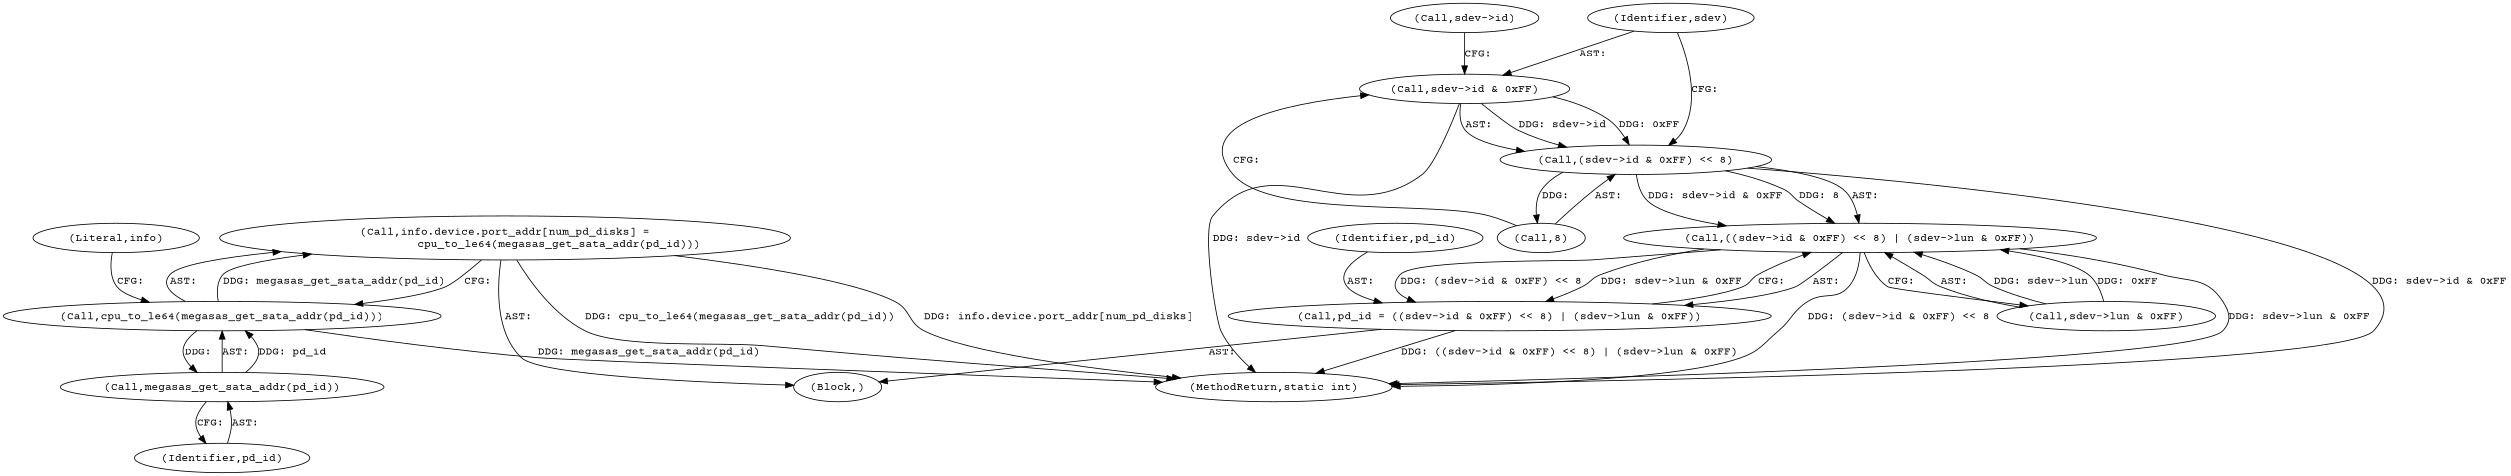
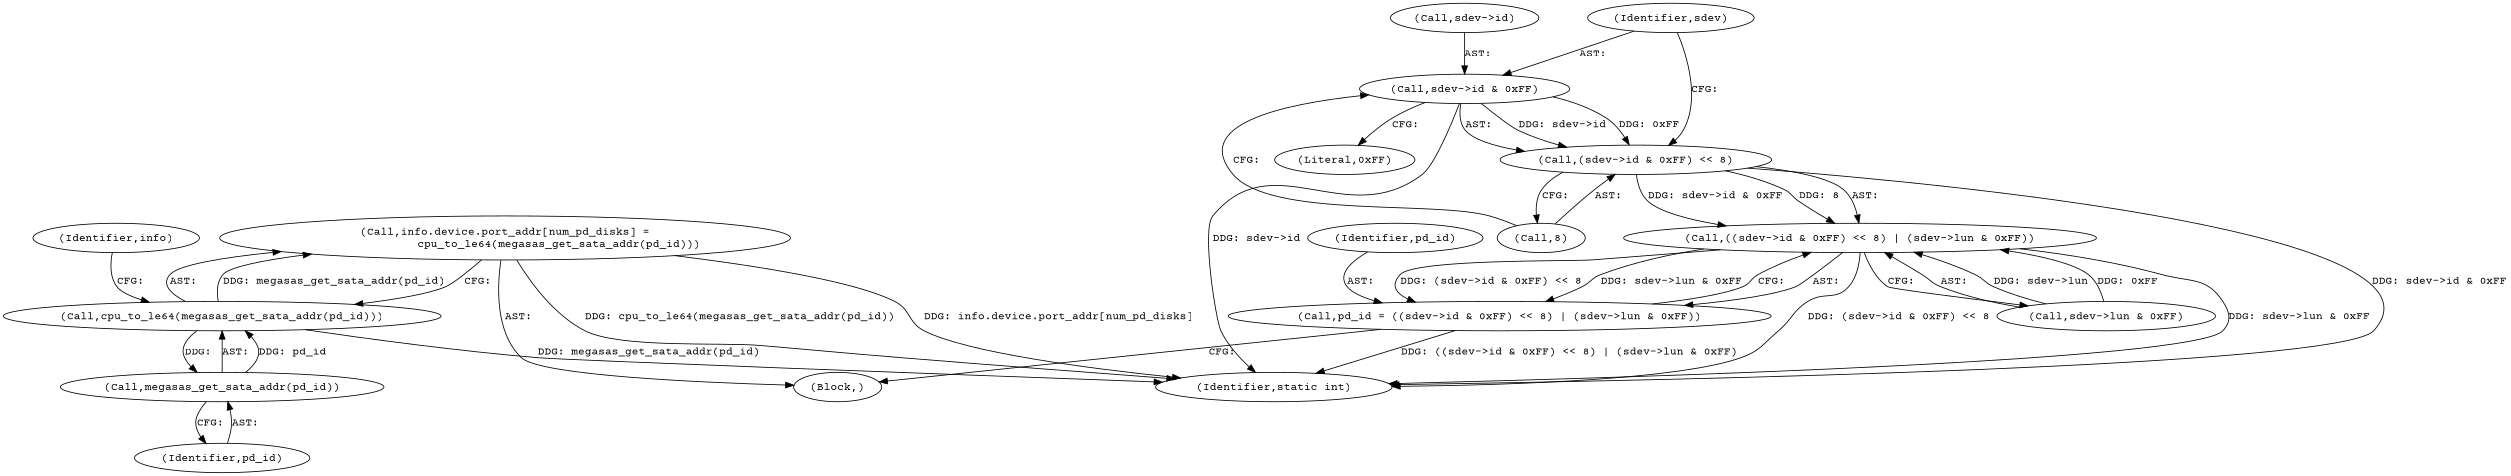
edge "(Call,sdev->id)" -> "(Call,sdev->id & 0xFF)": label "CFG: " -> "AST: "
node "(Literal,0xFF)": added
edge "(Call,(sdev->id & 0xFF) << 8)" -> "(Call,8)": label "DDG: " -> "CFG: "
node "(Literal,info)": label "(Literal,info)" -> "(Identifier,info)"
edge "(Call,pd_id = ((sdev->id & 0xFF) << 8) | (sdev->lun & 0xFF))" -> "(Block,)": label "AST: " -> "CFG: "
node "(MethodReturn,static int)": label "(MethodReturn,static int)" -> "(Identifier,static int)"
